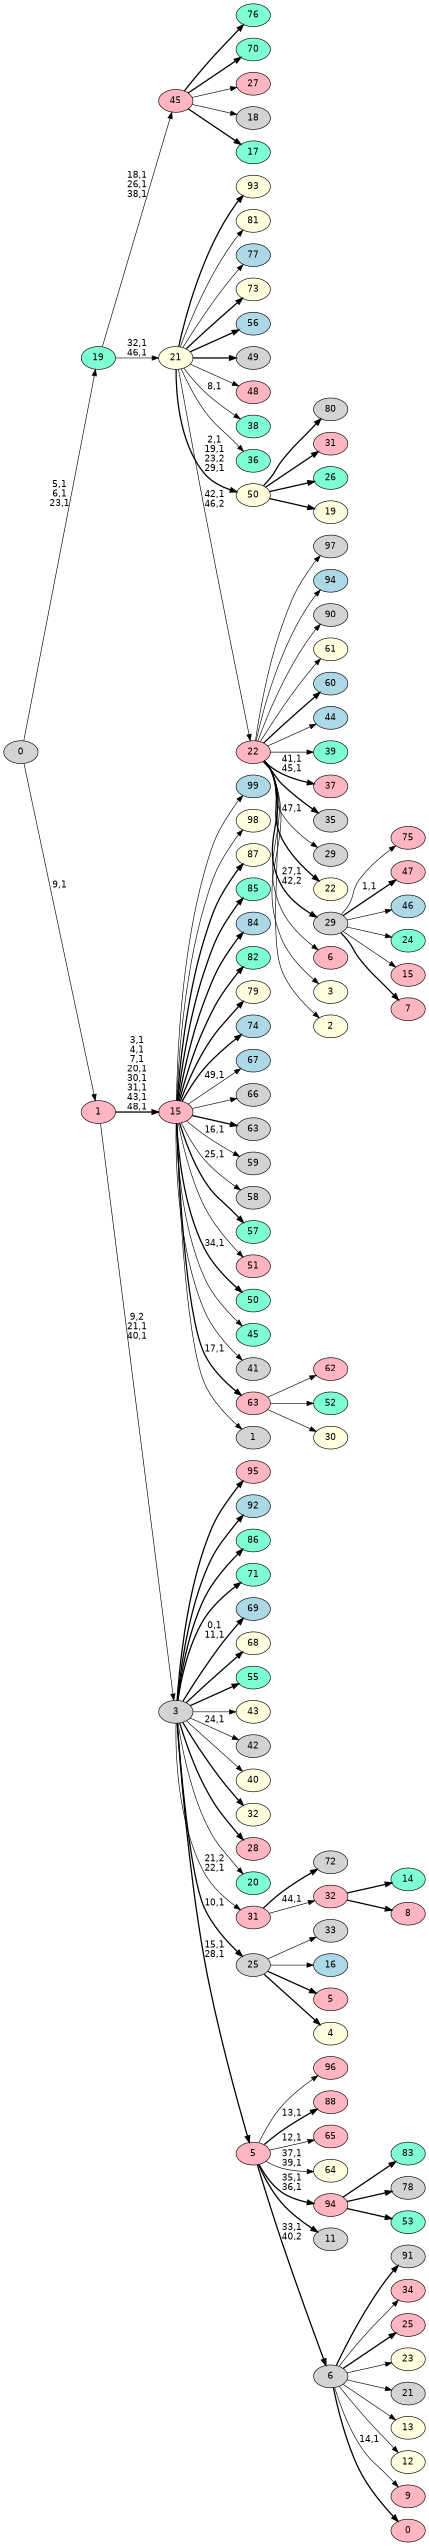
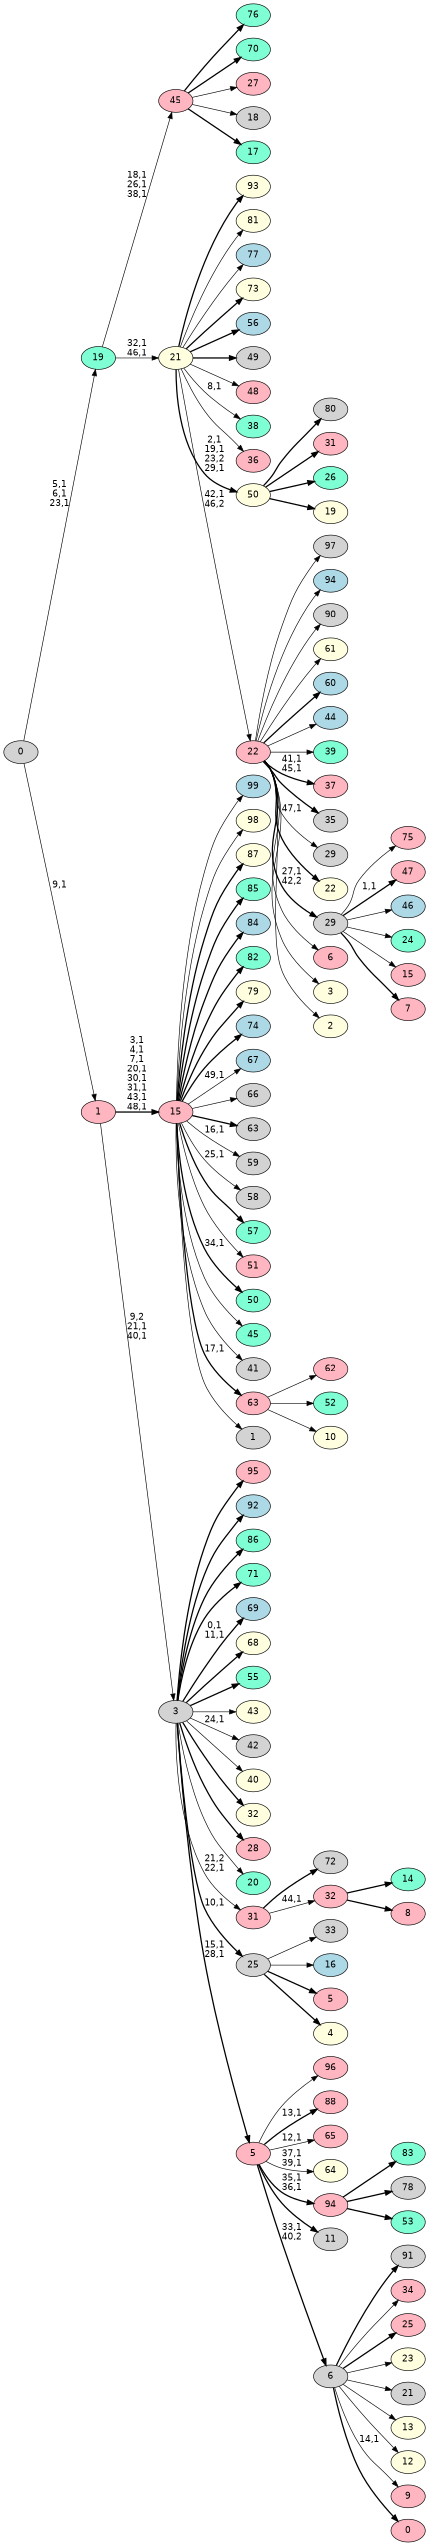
node "36": fillcolor aquamarine -> lightpink
node "30": label "30" -> "10"
